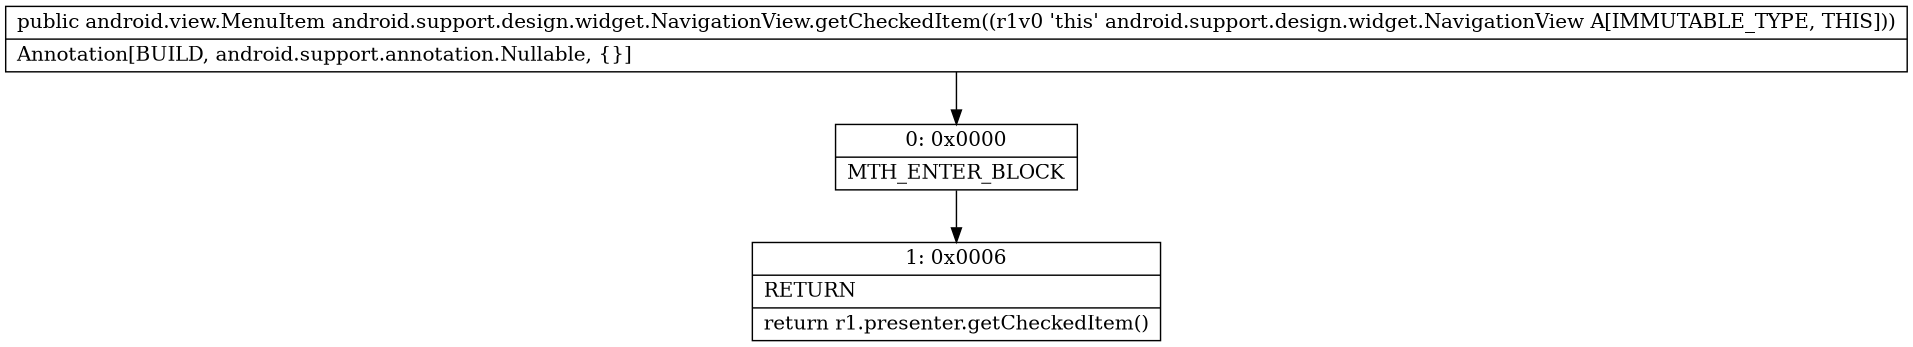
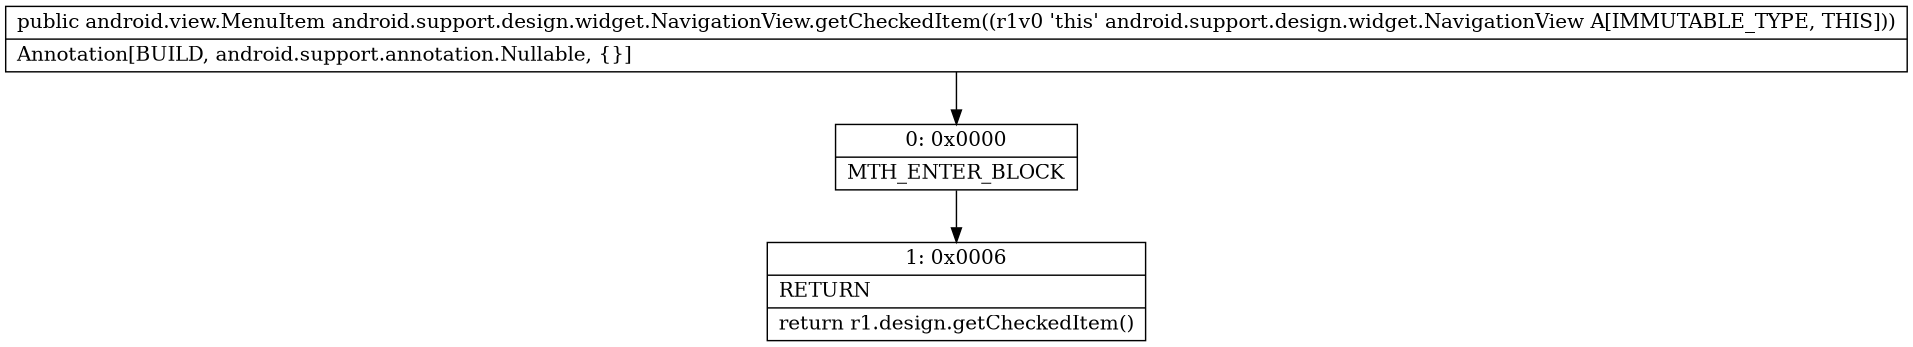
node "1: 0x0006": text "return r1.presenter.getCheckedItem()" -> "return r1.design.getCheckedItem()"
